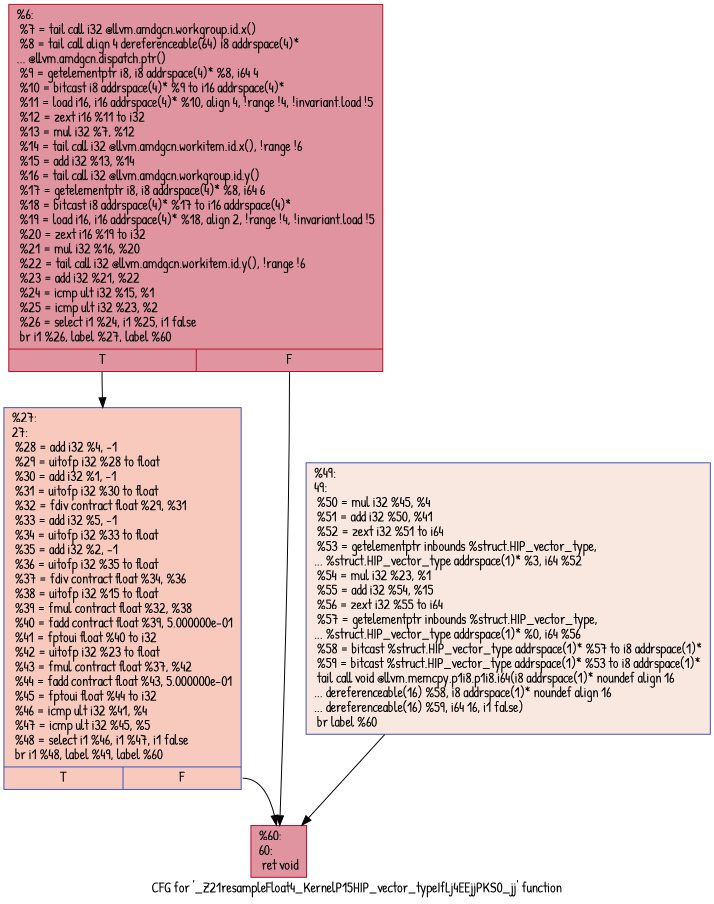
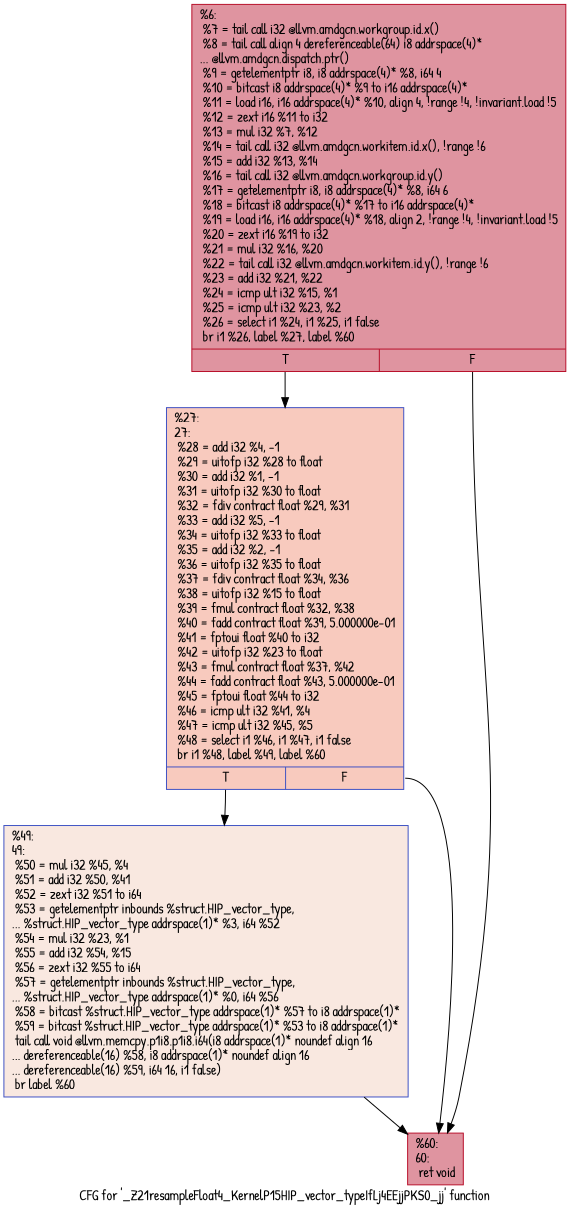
edge "%27:" -> "%49:": added
